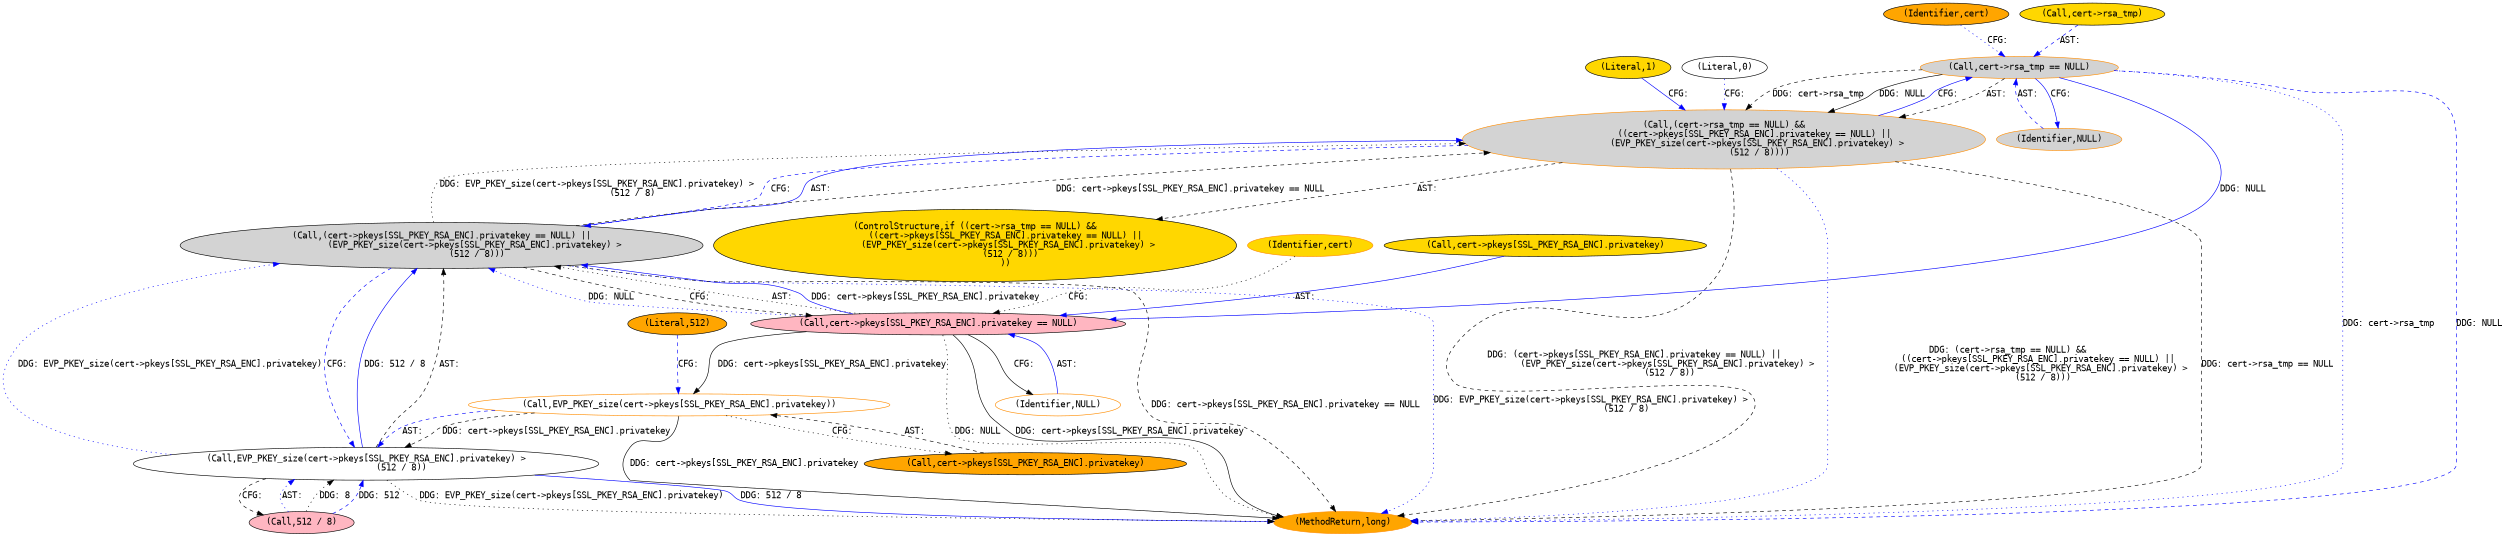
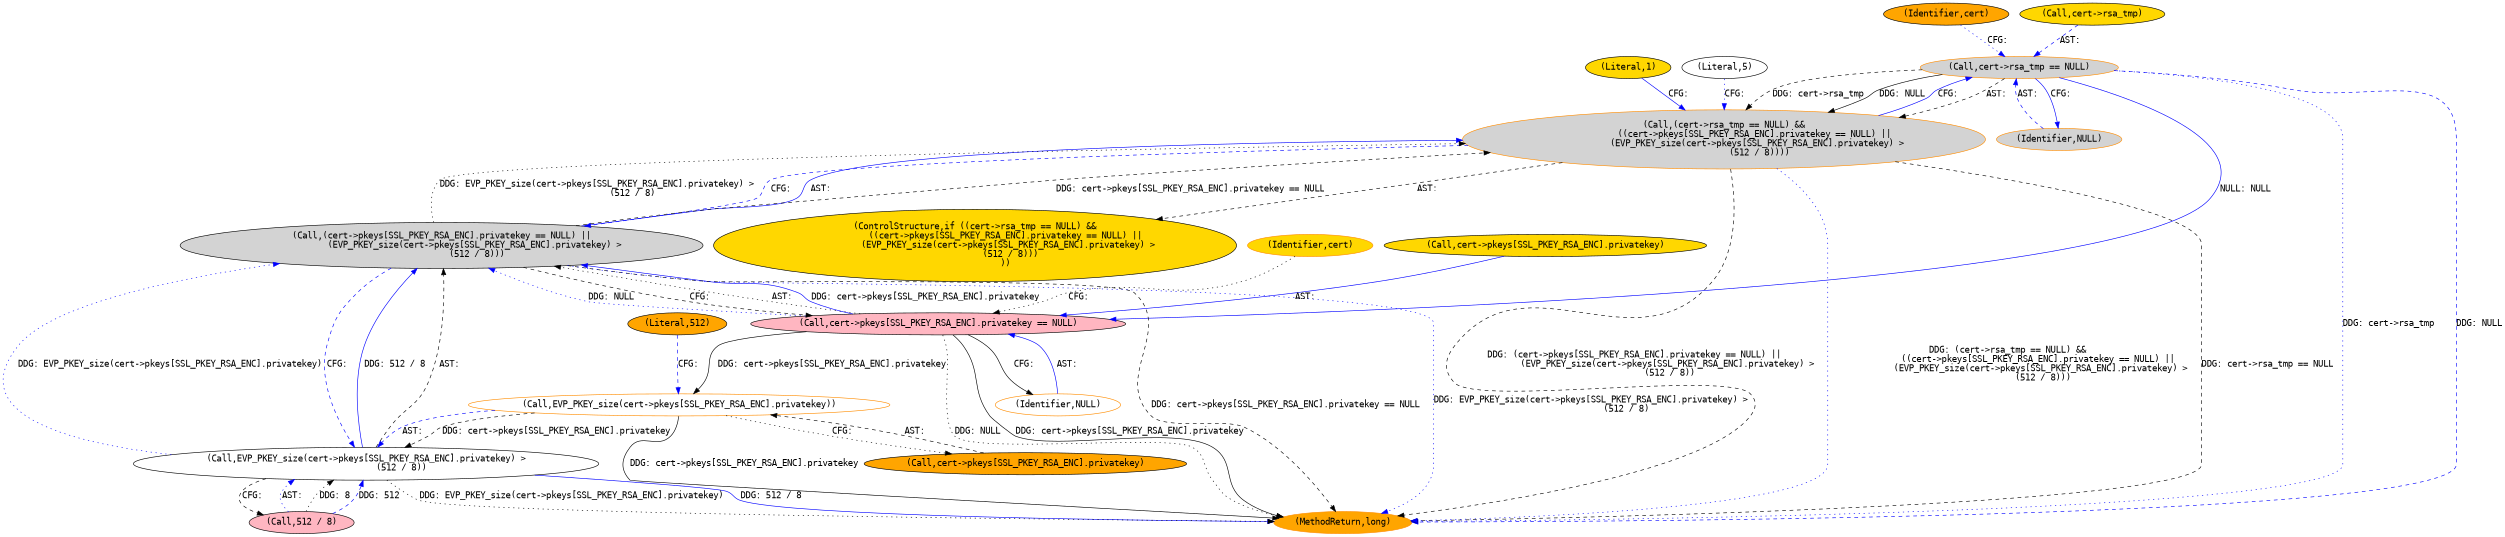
node "(Literal,0)": label "(Literal,0)" -> "(Literal,5)"
edge "(Call,cert->rsa_tmp == NULL)" -> "(Call,cert->pkeys[SSL_PKEY_RSA_ENC].privatekey == NULL)": label "DDG: NULL" -> "NULL: NULL"
